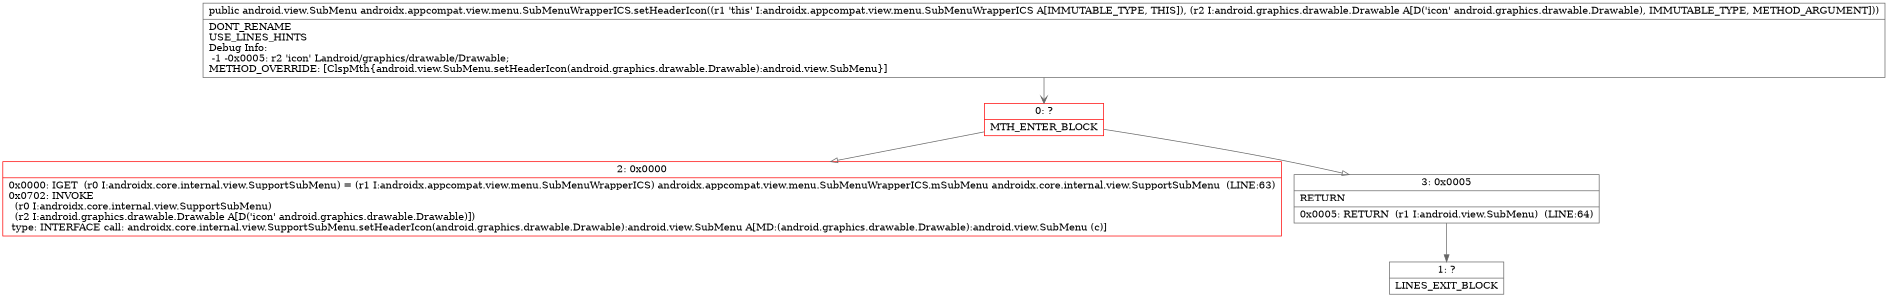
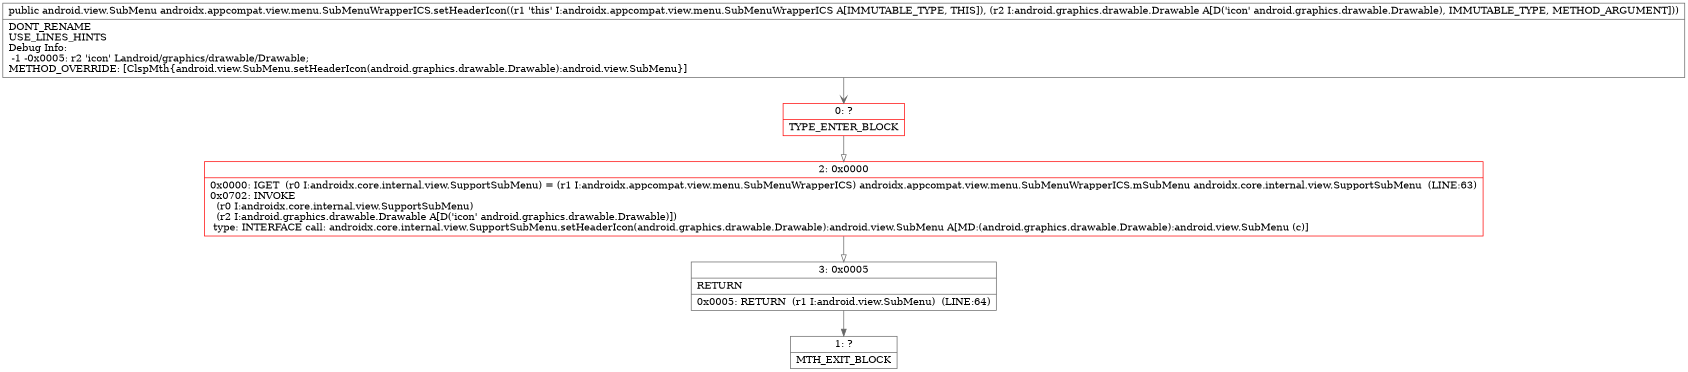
node "0: ?": text "MTH_ENTER_BLOCK" -> "TYPE_ENTER_BLOCK"
edge "0: ?" -> "3: 0x0005": now "2: 0x0000" -> "3: 0x0005"
node "1: ?": text "LINES_EXIT_BLOCK" -> "MTH_EXIT_BLOCK"
